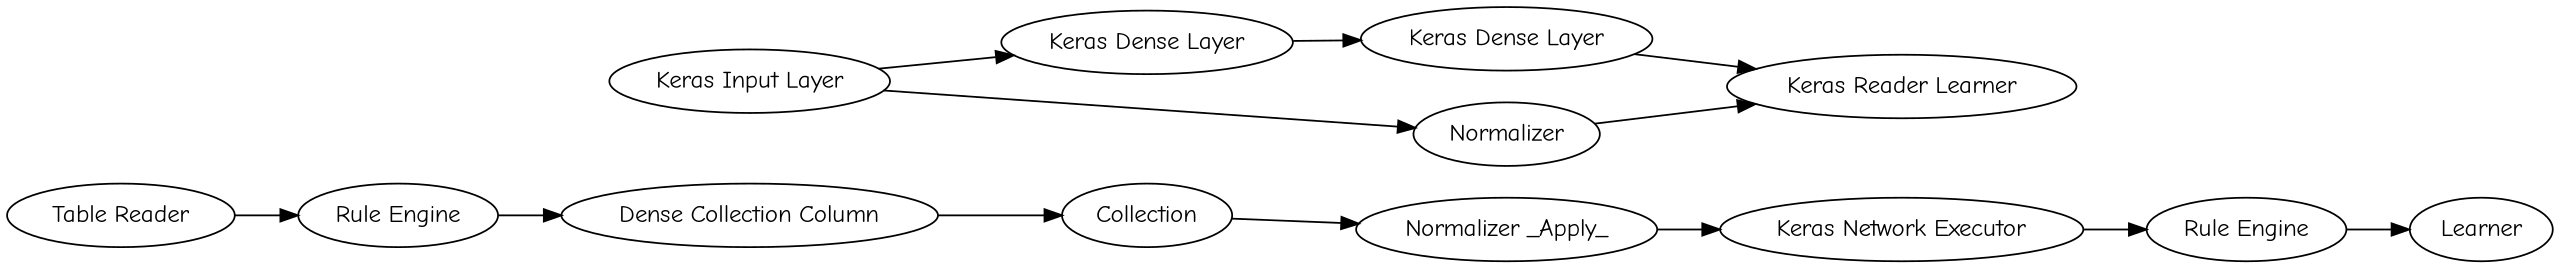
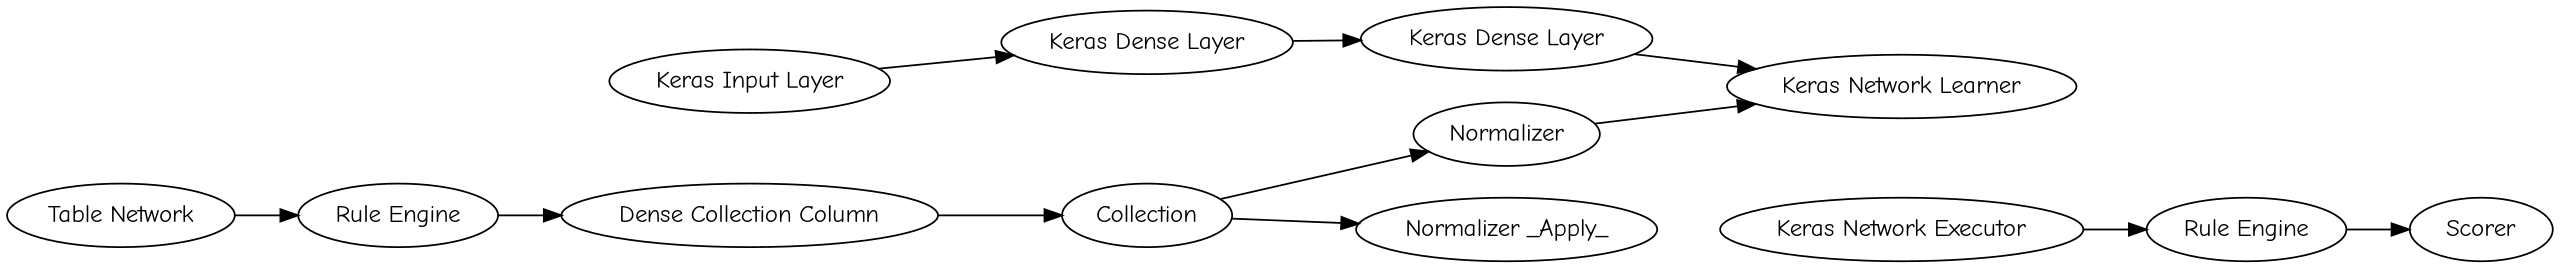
node "Keras Reader Learner": label "Keras Reader Learner" -> "Keras Network Learner"
edge "Keras Input Layer" -> "Normalizer": now "Collection" -> "Normalizer"
node "Table Reader": label "Table Reader" -> "Table Network"
edge "Normalizer _Apply_" -> "Keras Network Executor": removed
node "Learner": label "Learner" -> "Scorer"
